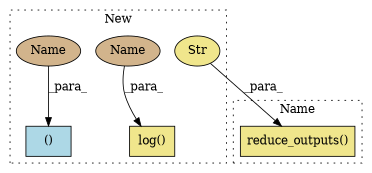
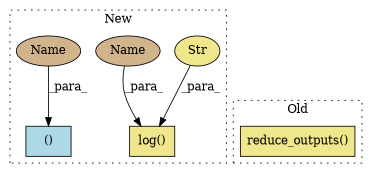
edge "Str" -> "reduce_outputs()": now "Str" -> "log()"
cluster "Name": label "Name" -> "Old"
